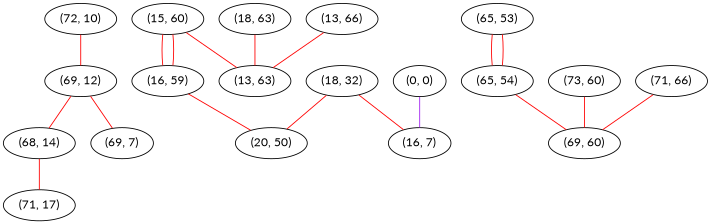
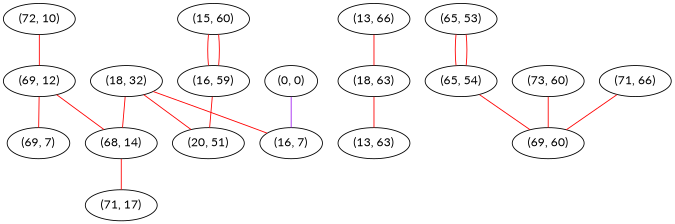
edge "(15, 60)" -- "(13, 63)": removed
edge "(13, 66)" -- "(13, 63)": now "(13, 66)" -- "(18, 63)"
edge "(18, 32)" -- "(68, 14)": added
node "(20, 50)": label "(20, 50)" -> "(20, 51)"
